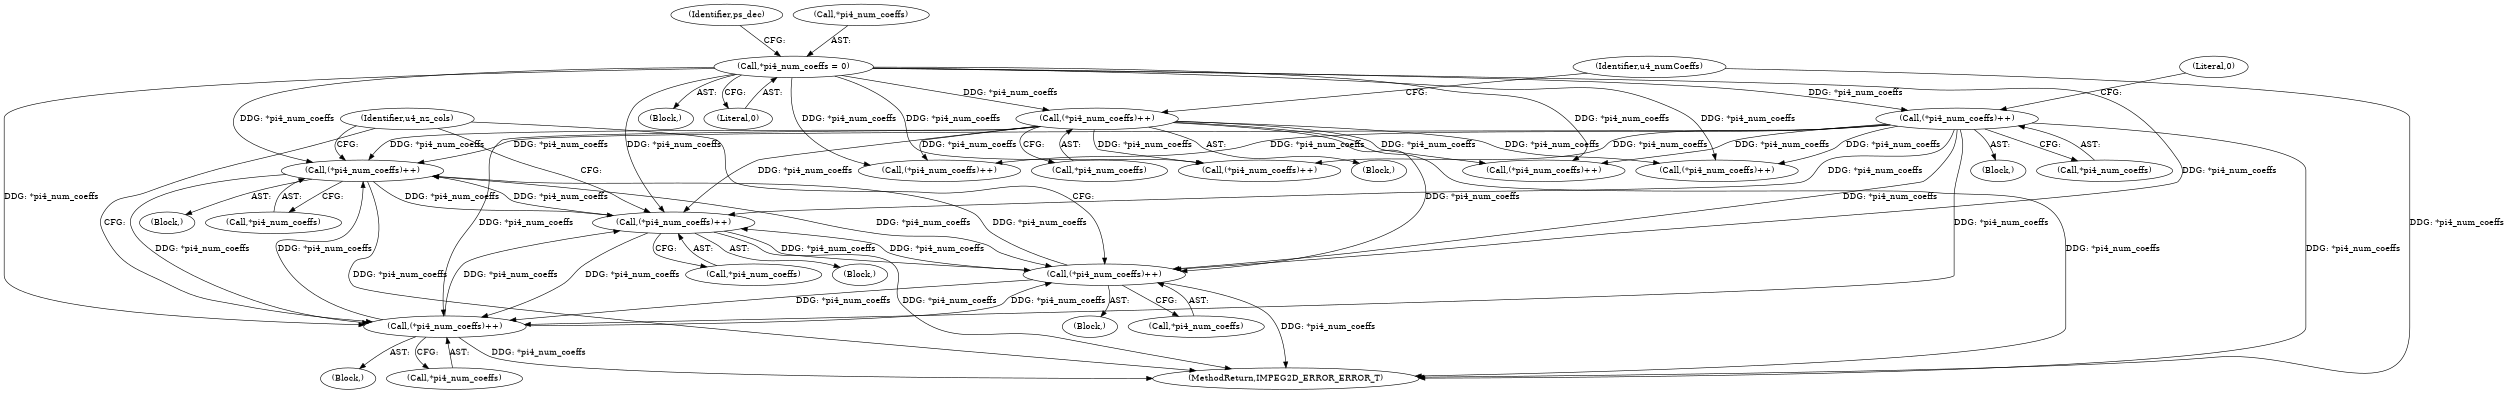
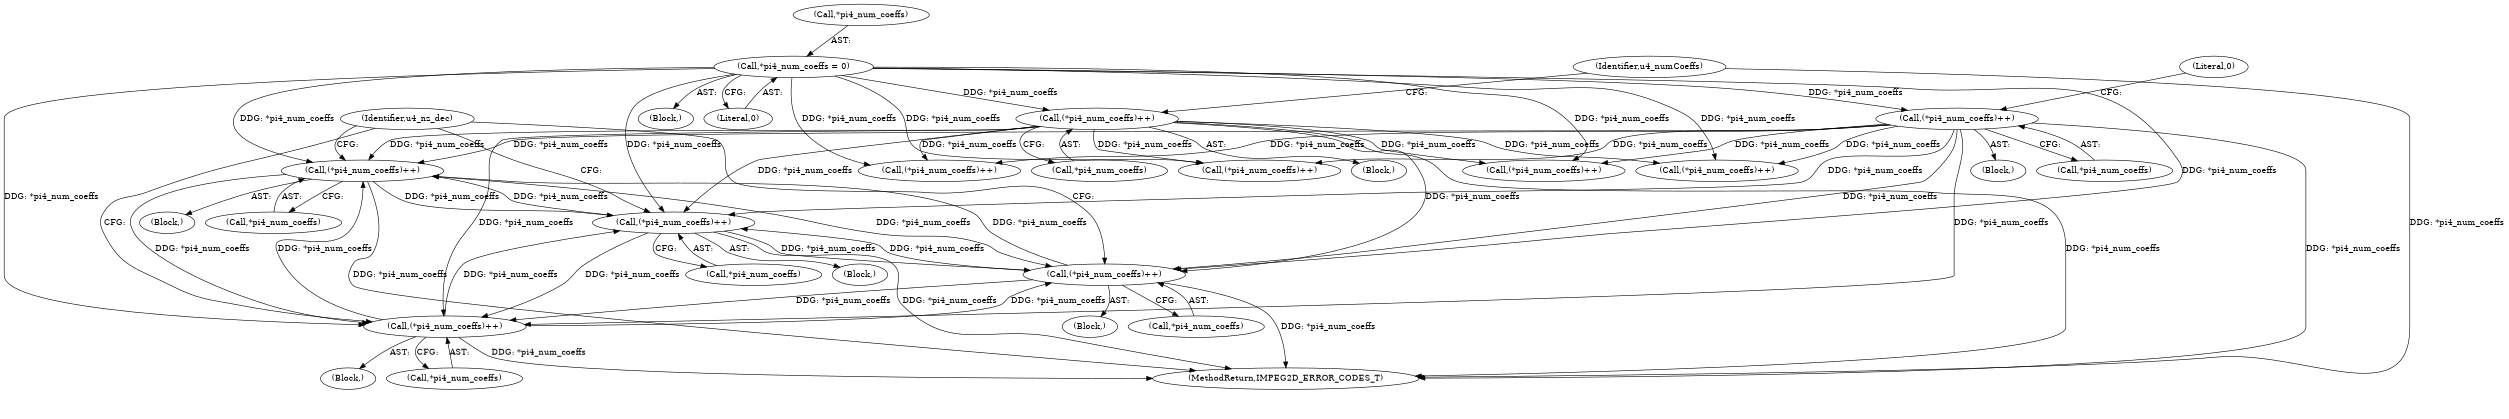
node "(Identifier,ps_dec)": removed
node "(Identifier,u4_nz_cols)": label "(Identifier,u4_nz_cols)" -> "(Identifier,u4_nz_dec)"
node "(MethodReturn,IMPEG2D_ERROR_ERROR_T)": label "(MethodReturn,IMPEG2D_ERROR_ERROR_T)" -> "(MethodReturn,IMPEG2D_ERROR_CODES_T)"
